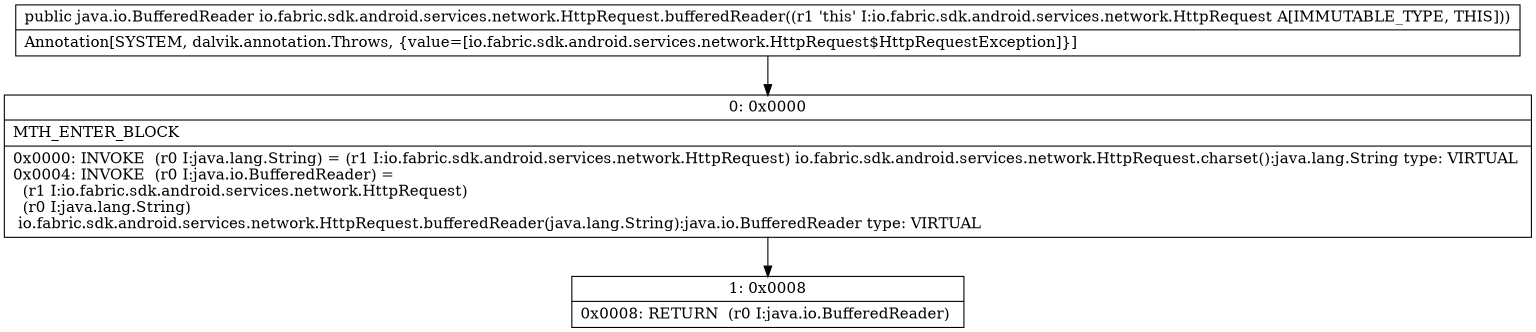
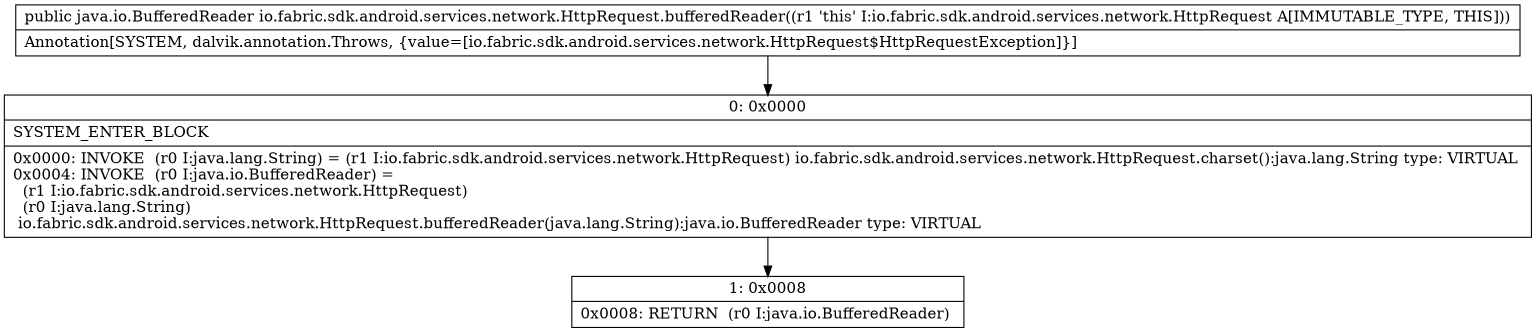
node "0: 0x0000": text "MTH_ENTER_BLOCK" -> "SYSTEM_ENTER_BLOCK"
